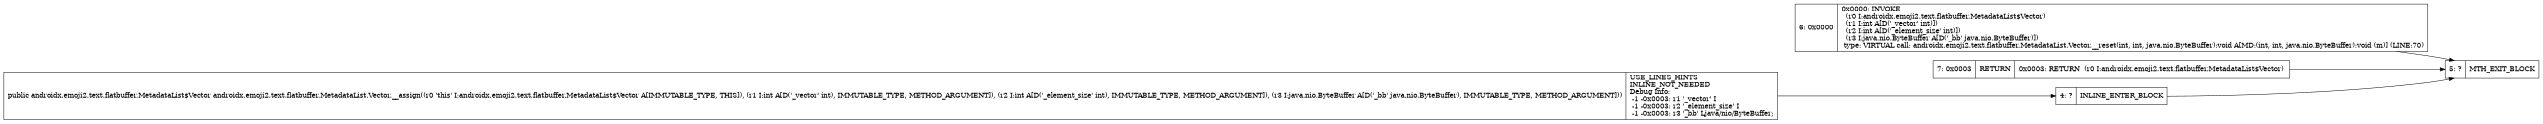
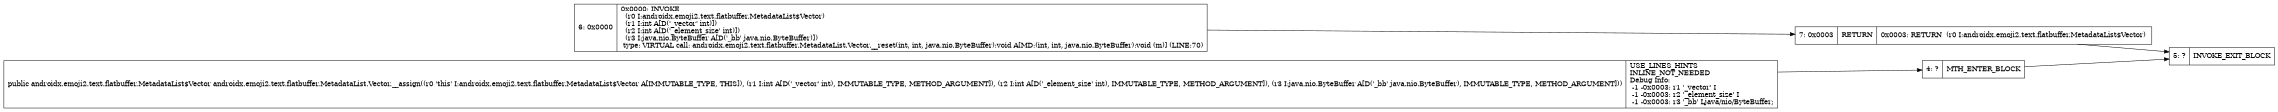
edge "6: 0x0000" -> "5: ?": now "6: 0x0000" -> "7: 0x0003"
node "5: ?": text "MTH_EXIT_BLOCK" -> "INVOKE_EXIT_BLOCK"
node "4: ?": text "INLINE_ENTER_BLOCK" -> "MTH_ENTER_BLOCK"
